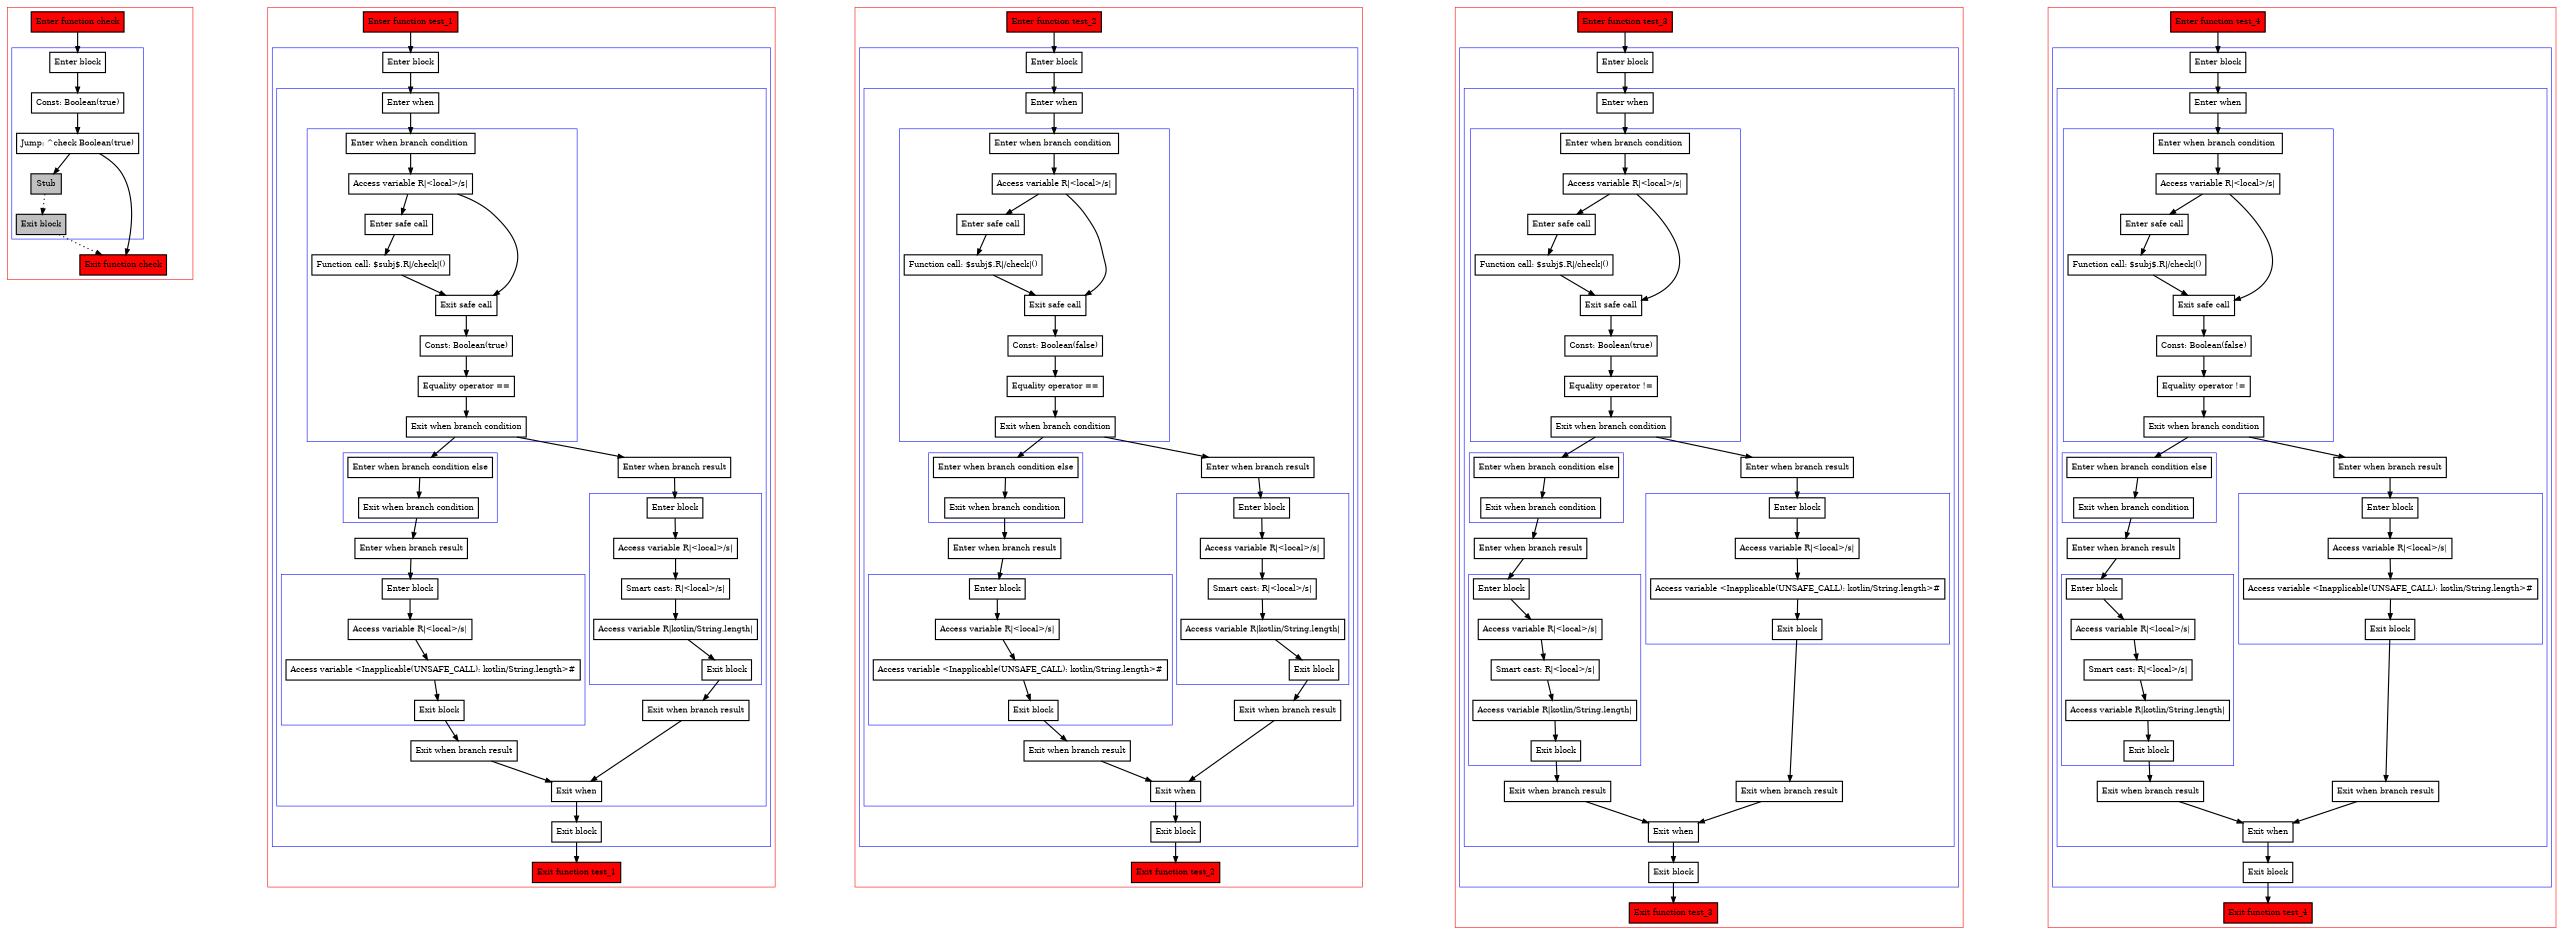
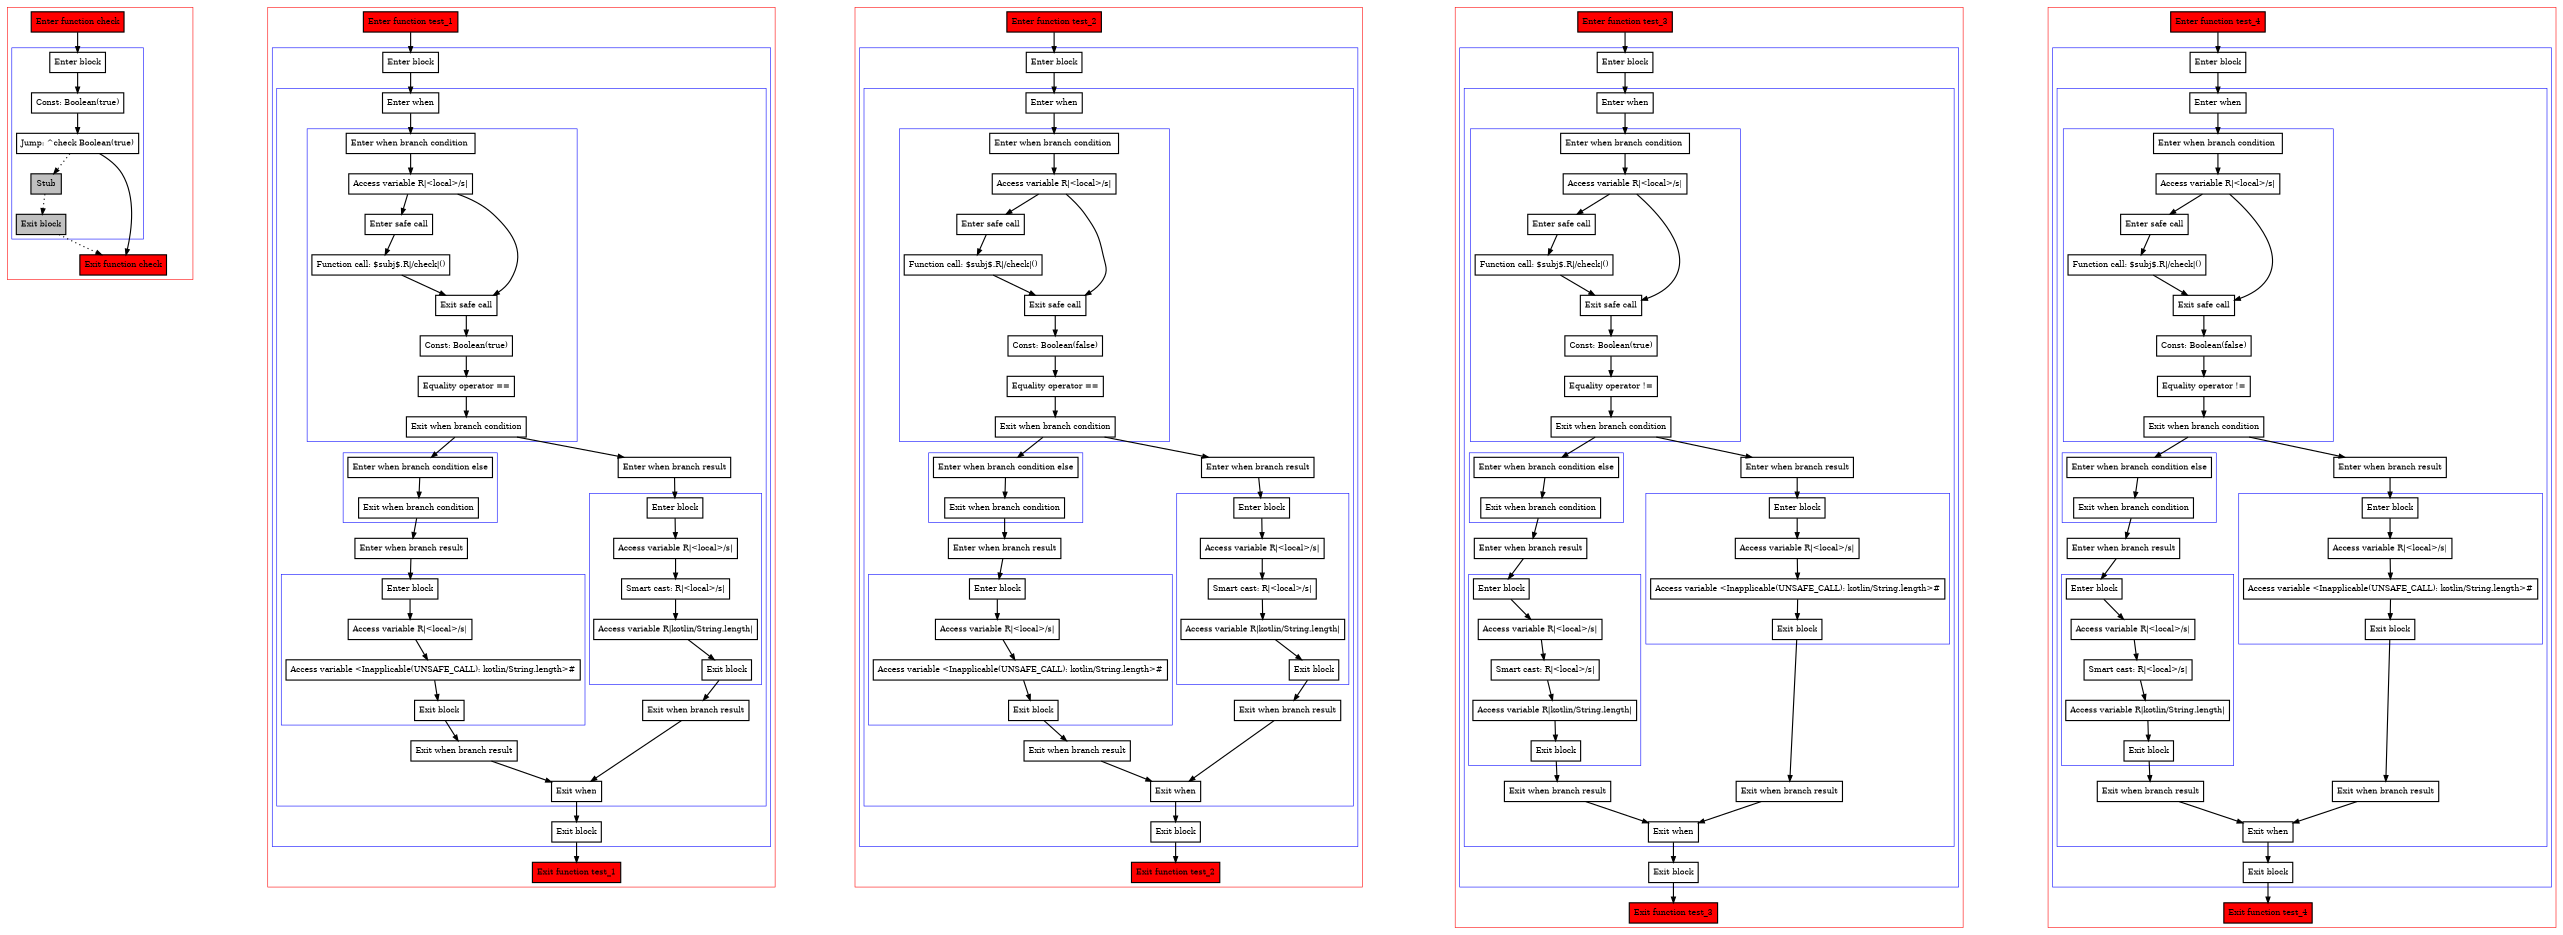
edge "Jump: ^check Boolean(true)" -> "Stub": style solid -> dotted
